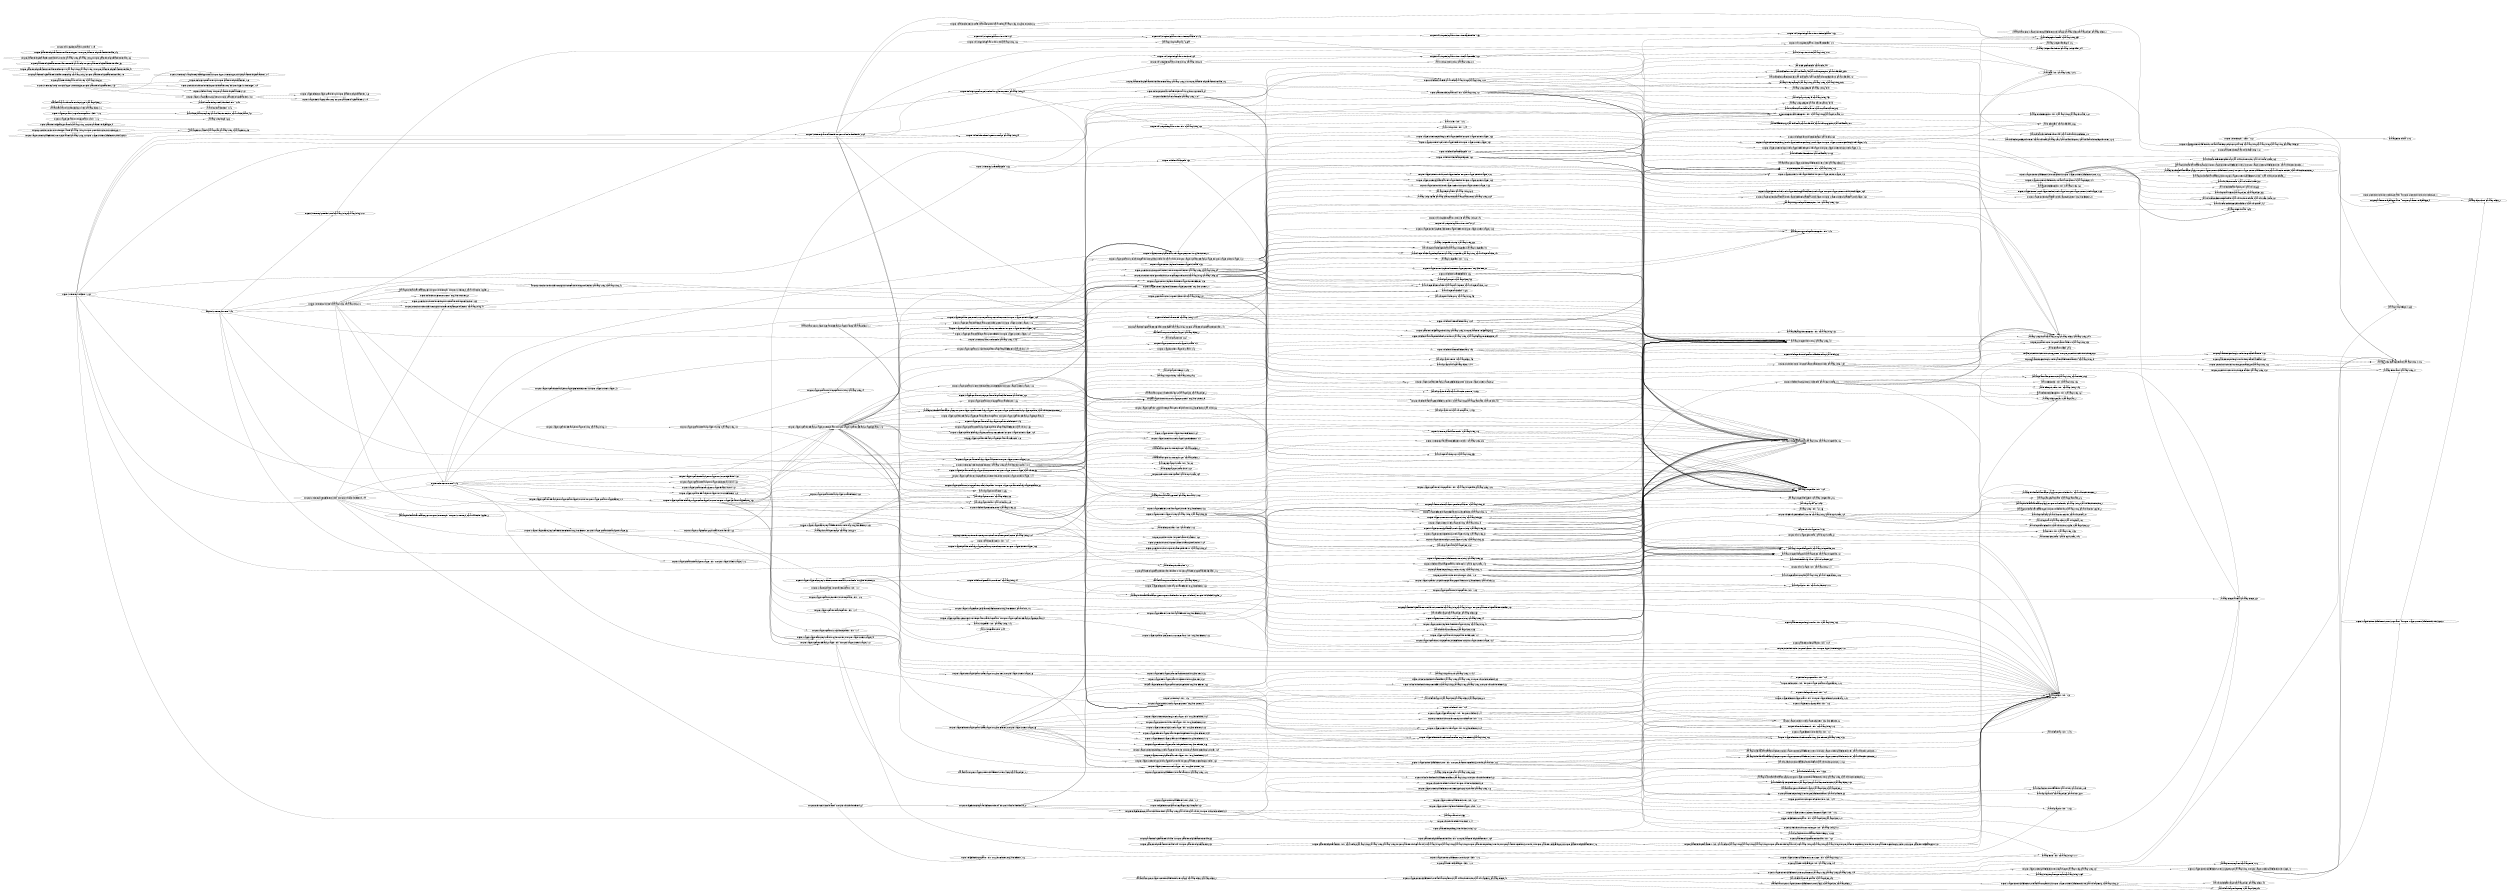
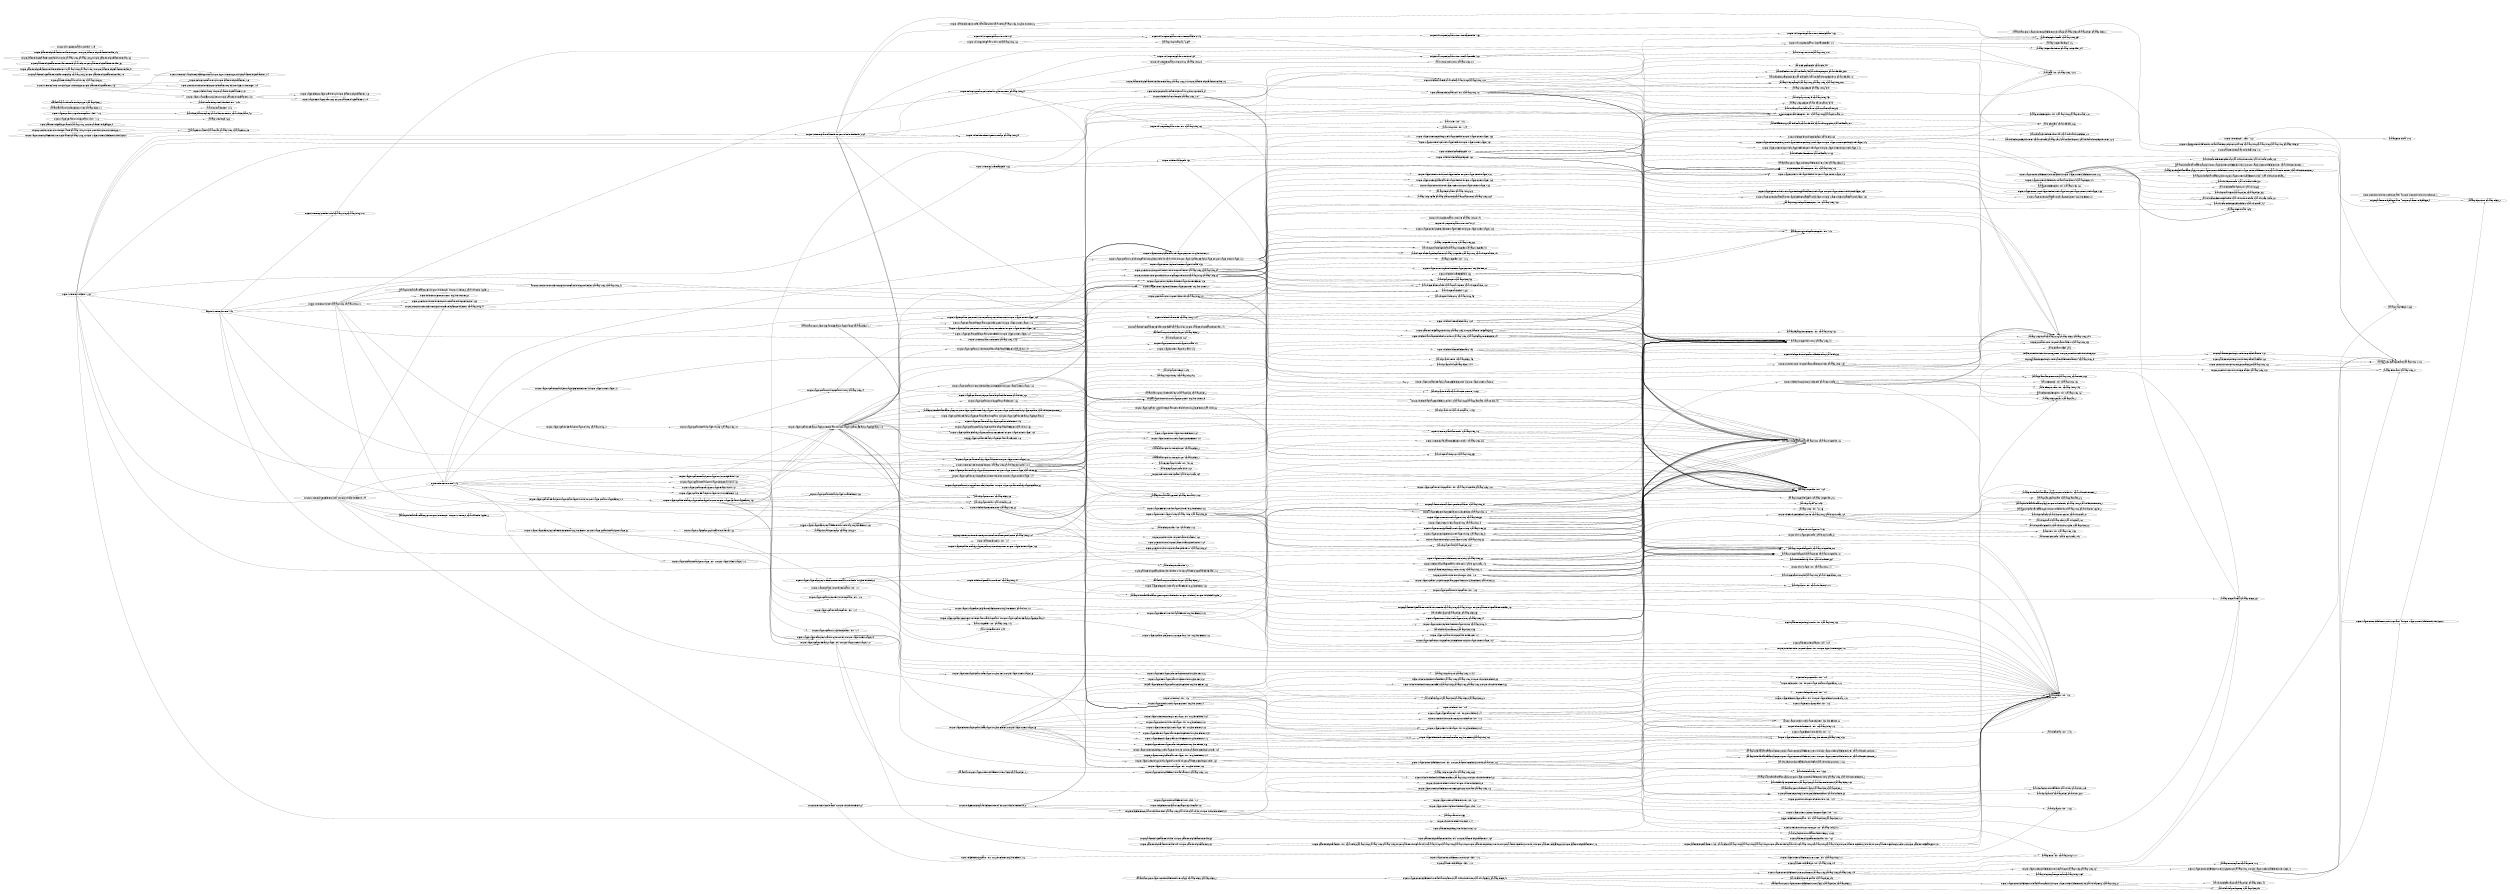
node "java.util.ArrayList$Itr.hasNext()Z:856": removed
